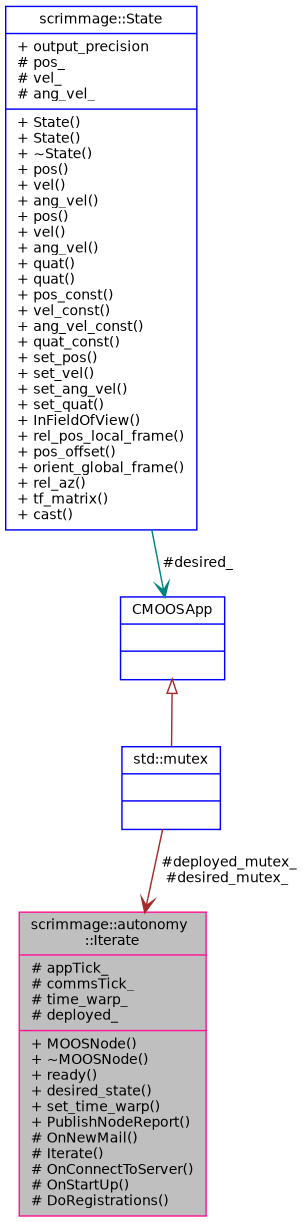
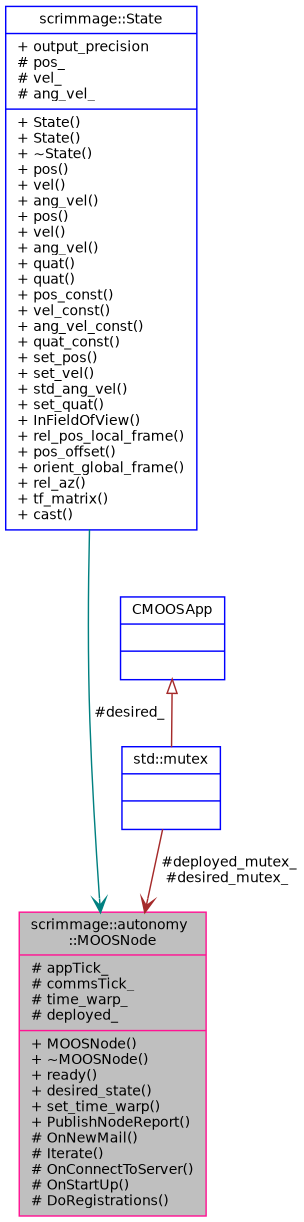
node "scrimmage::State": text "+ set_ang_vel()" -> "+ std_ang_vel()"
edge "scrimmage::State" -> "CMOOSApp": now "scrimmage::State" -> "scrimmage::autonomy"
node "scrimmage::autonomy": text "::Iterate" -> "::MOOSNode"
